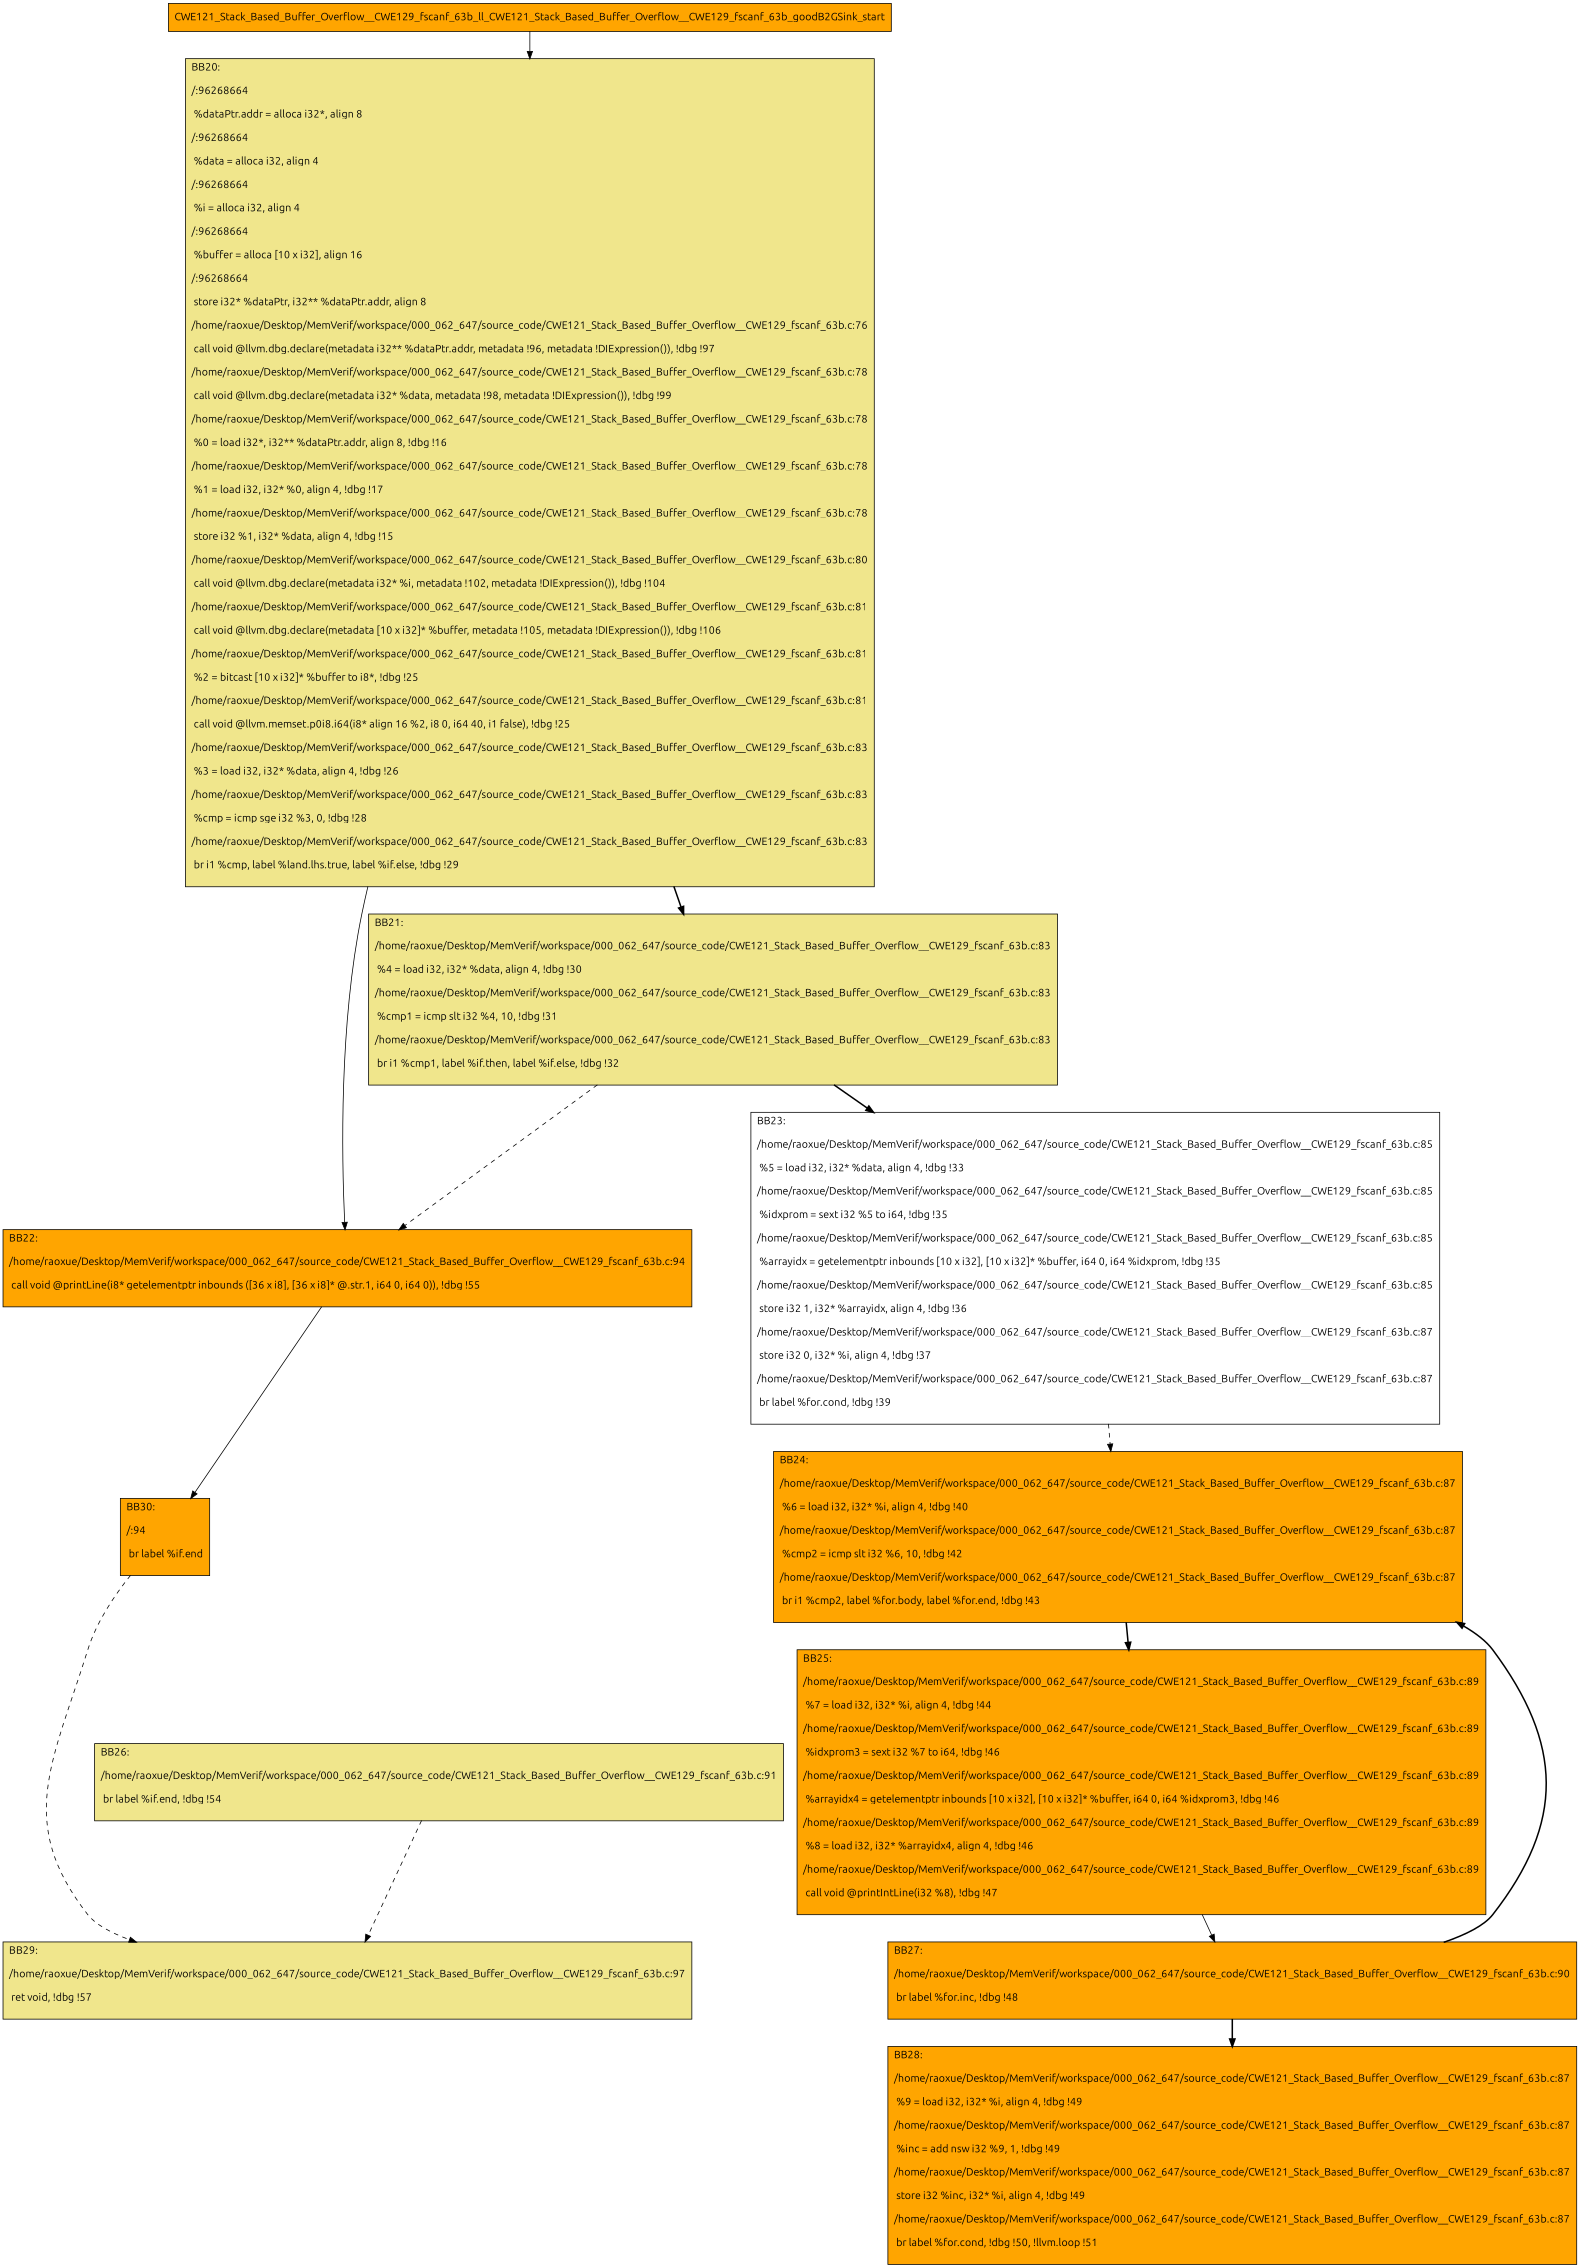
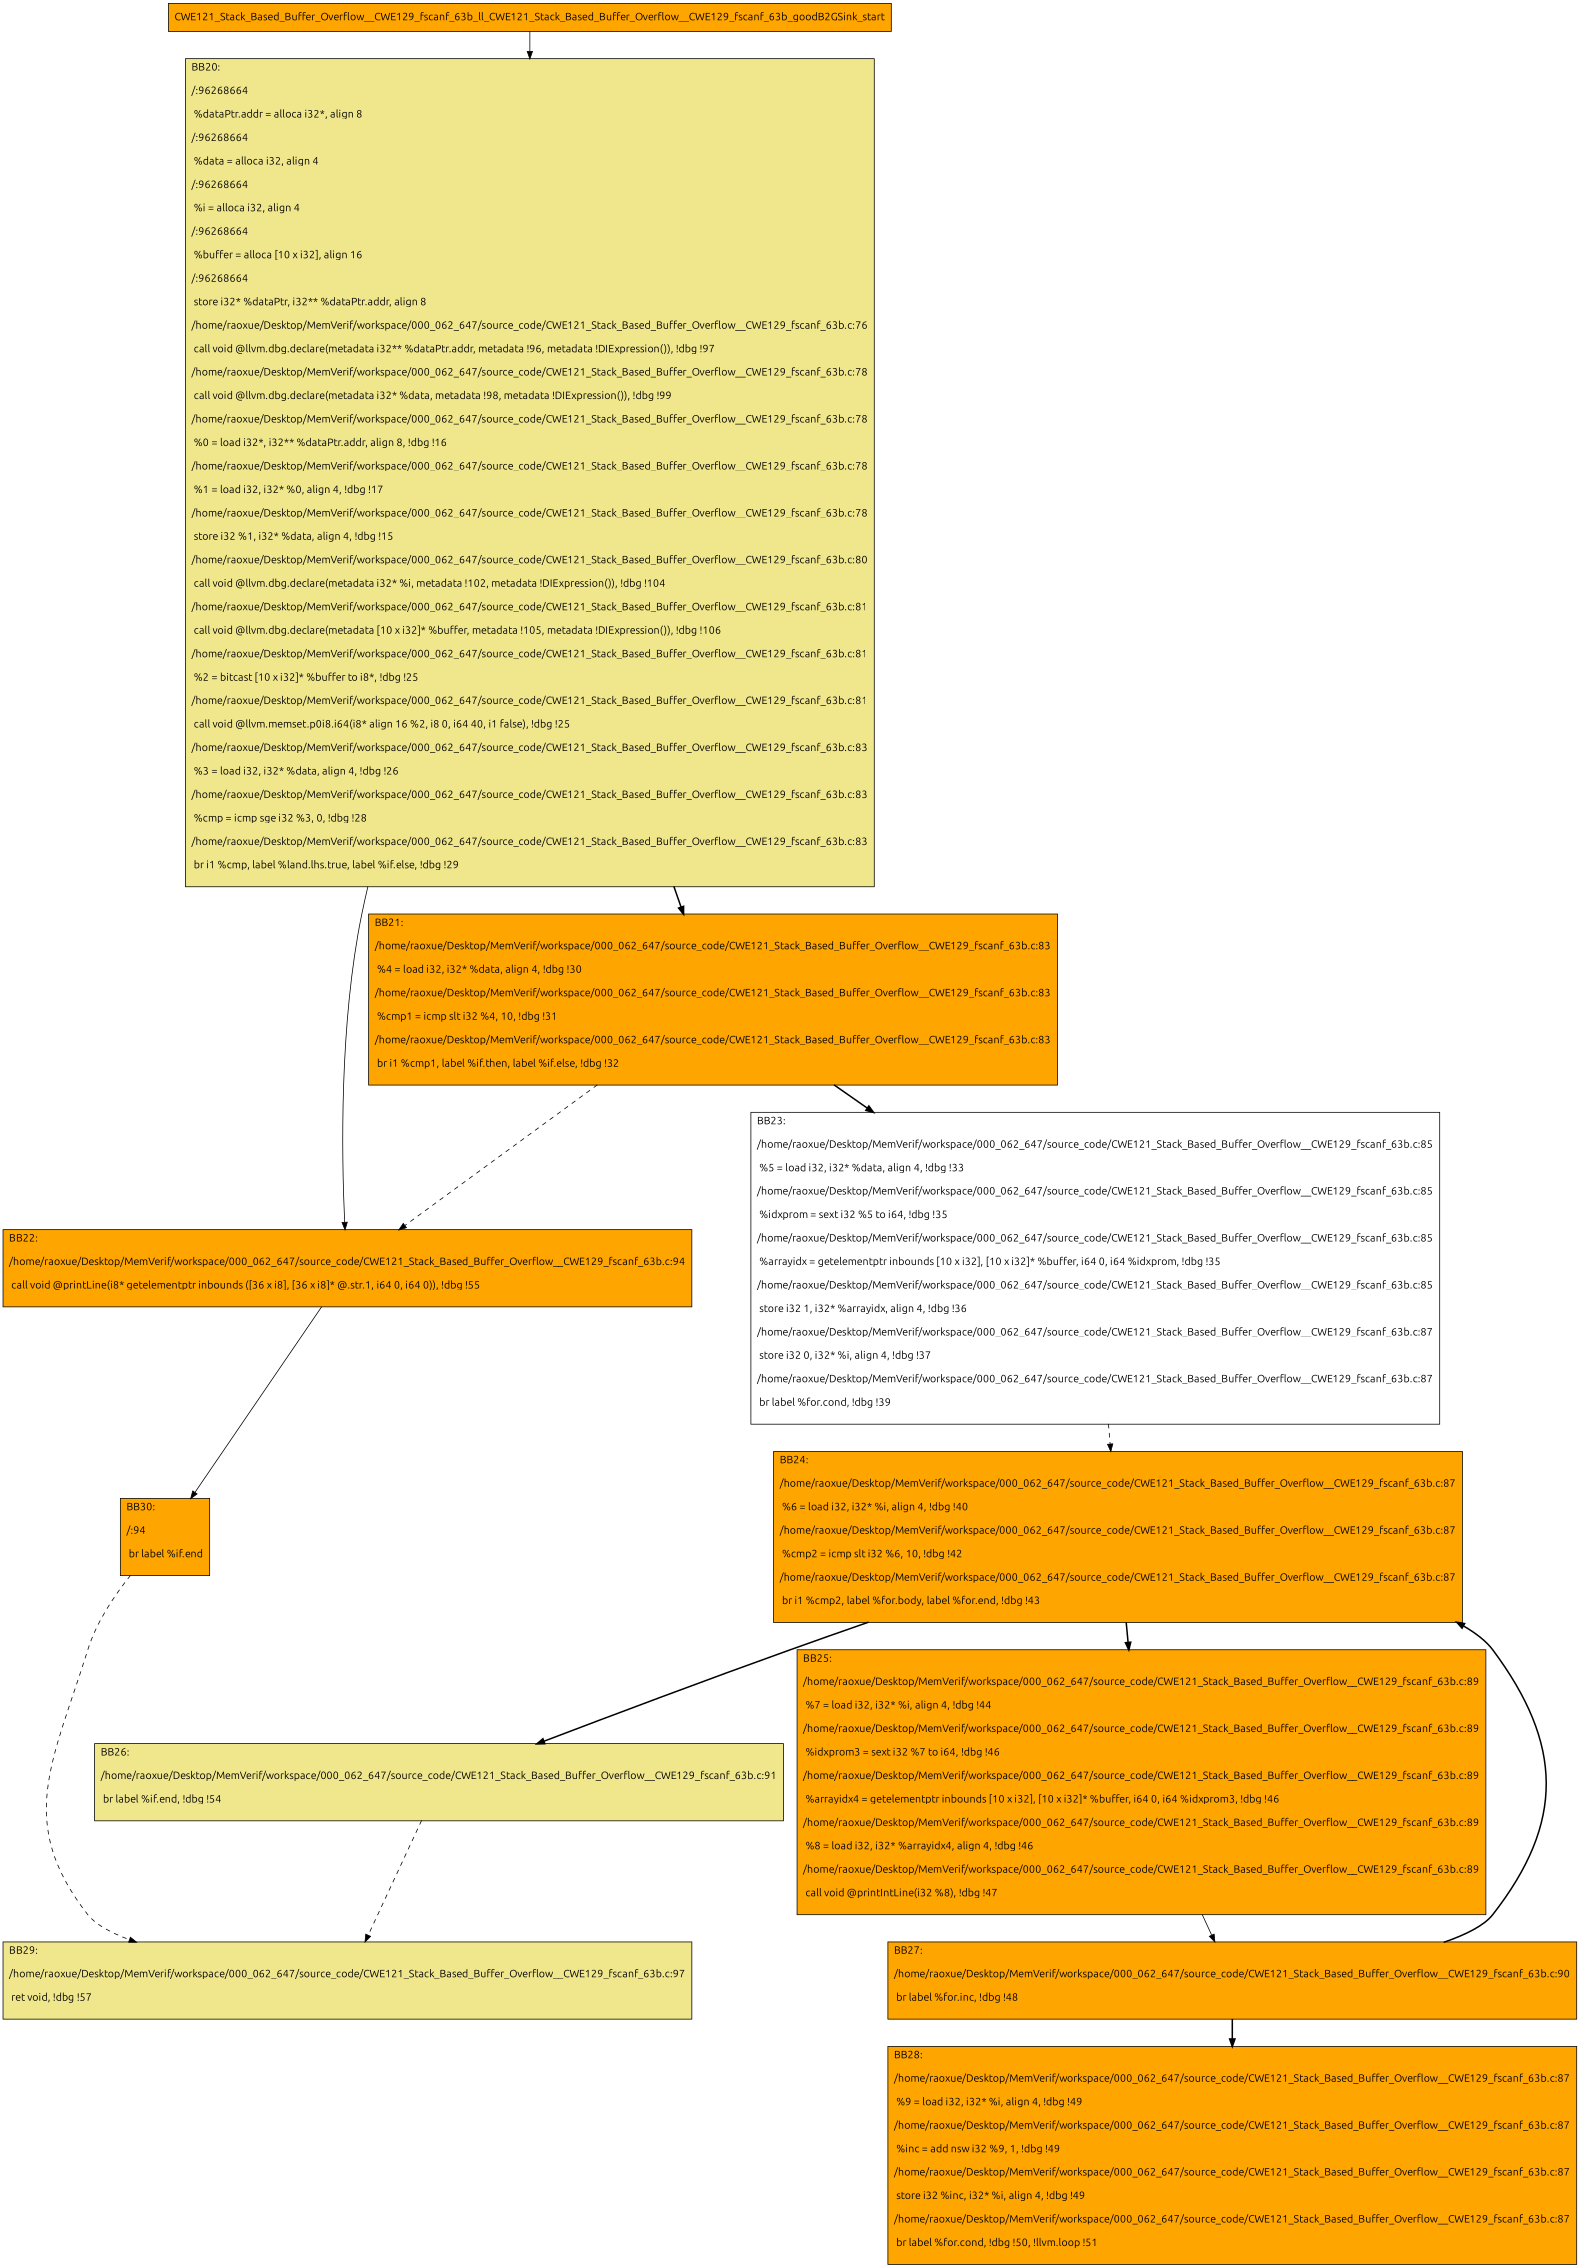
node "BB21:": fillcolor khaki -> orange
edge "BB24:" -> "BB26:": added
